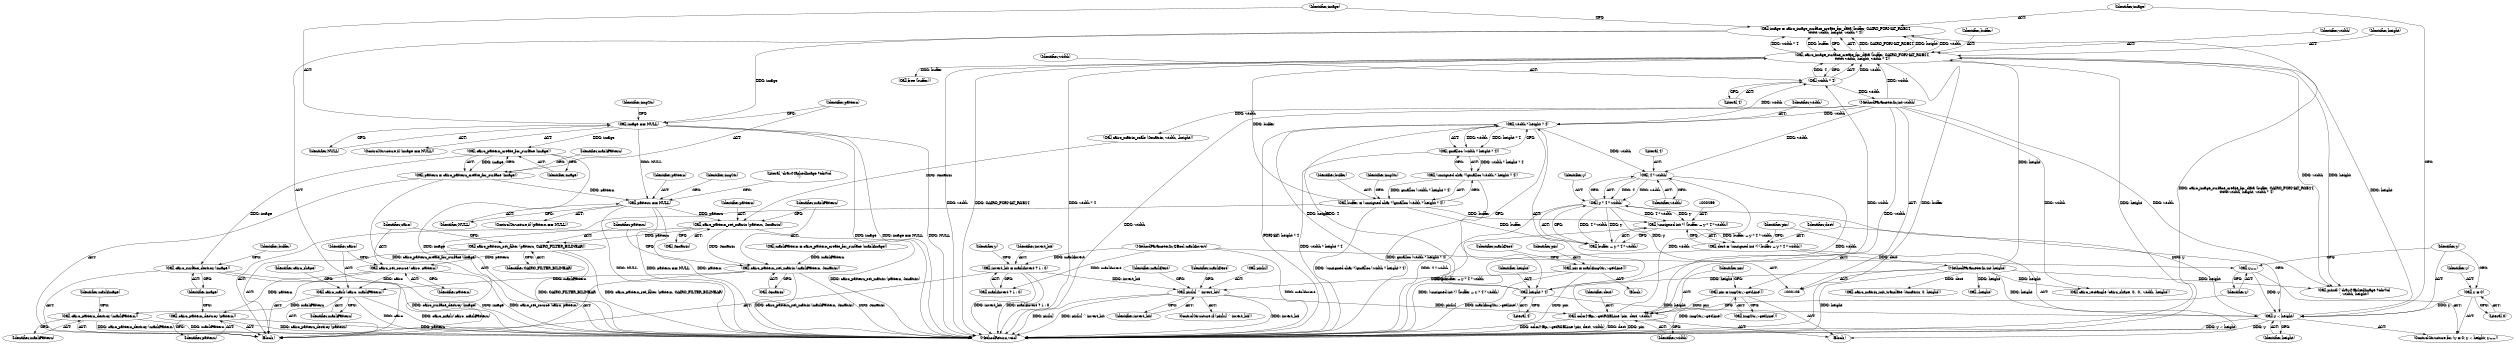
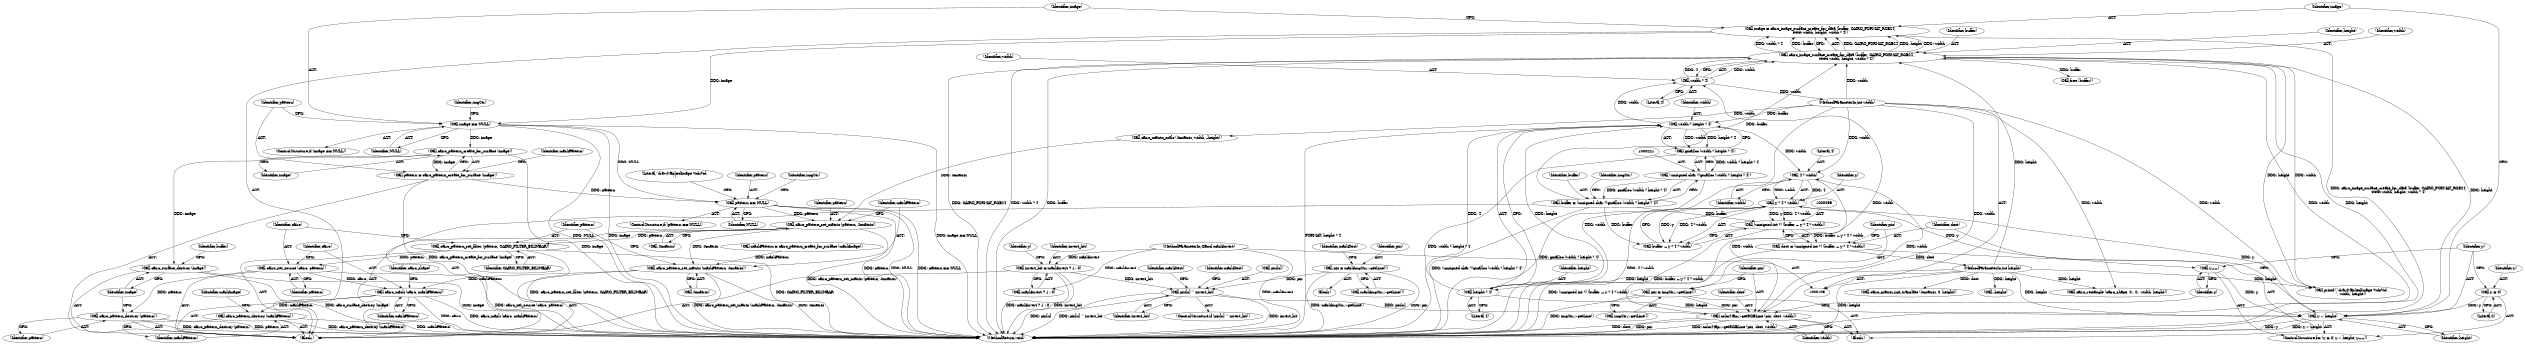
edge "(MethodParameterIn,int width)" -> "(Call,width * height * 4)": label "DDG: width" -> "DDG: buffer"
node "1000221": added
edge "(Call,y * 4 * width)" -> "(Call,4 * width)": removed, label "CFG:"
node "(Call,maskImgStr->getLine())": added
